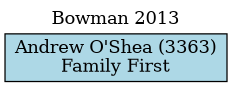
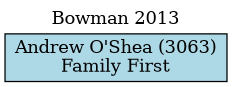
node "Andrew O'Shea (3363) Family First": label "Andrew O'Shea (3363) Family First" -> "Andrew O'Shea (3063) Family First"
